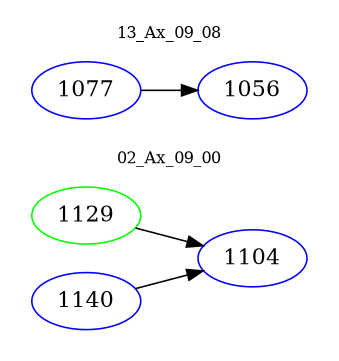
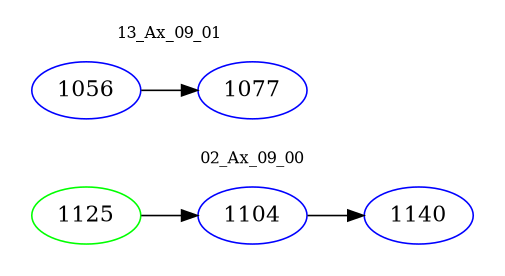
cluster "13_Ax_09_08": label "13_Ax_09_08" -> "13_Ax_09_01"
edge "1077" -> "1056": reversed
node "1129": label "1129" -> "1125"
edge "1140" -> "1104": reversed
